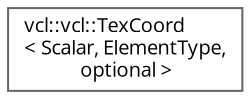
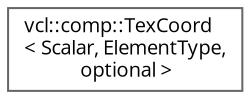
node "vcl::vcl::TexCoord < Scalar, ElementType, optional >": label "vcl::vcl::TexCoord < Scalar, ElementType, optional >" -> "vcl::comp::TexCoord < Scalar, ElementType, optional >"
